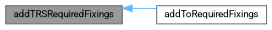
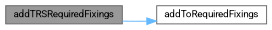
edge "addToRequiredFixings" -> "addTRSRequiredFixings": reversed
